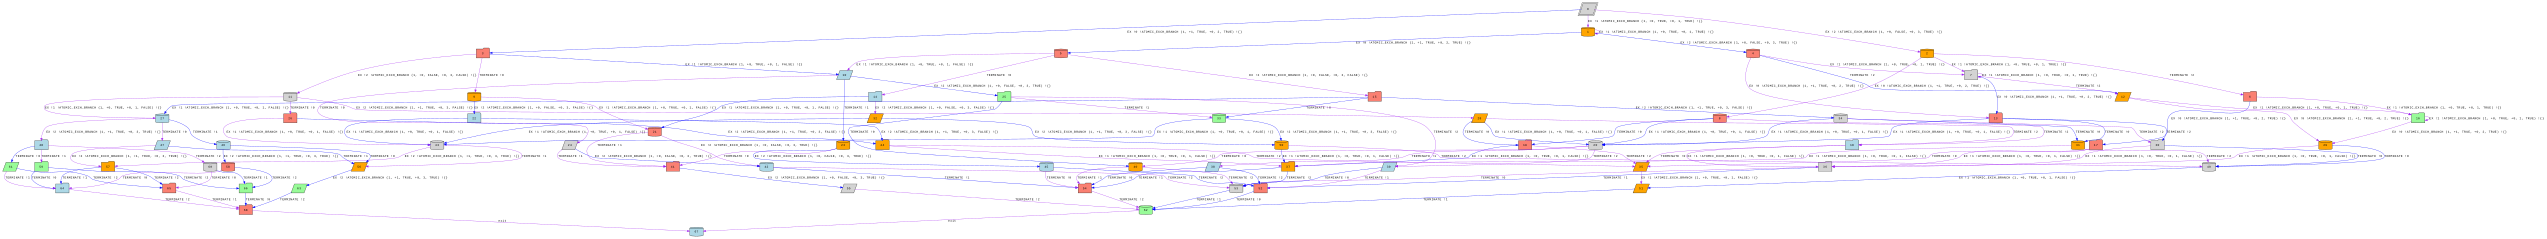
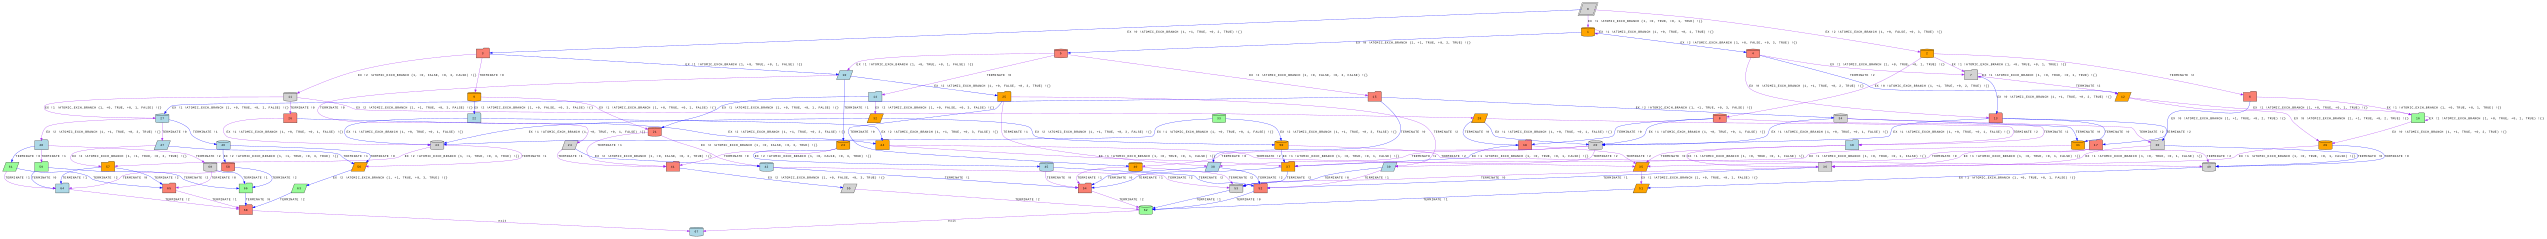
node "25": fillcolor palegreen -> orange
edge "25" -> "33": now "25" -> "38"
edge "15" -> "33": now "15" -> "38"
